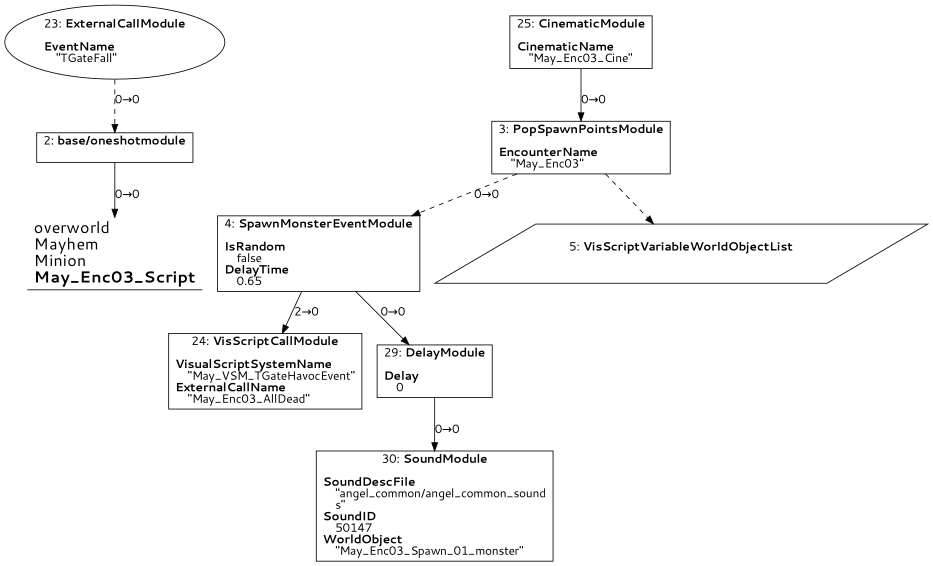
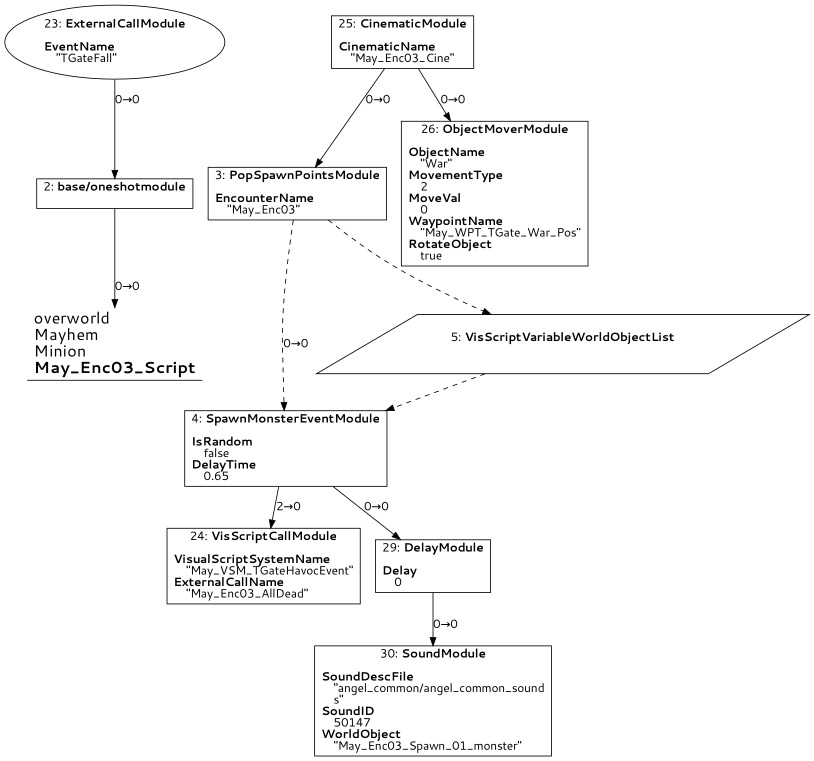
edge "23:" -> "2:": style dashed -> solid
node "26:": added
edge "5:" -> "4:": added
